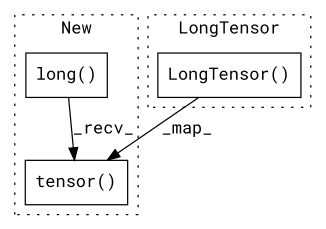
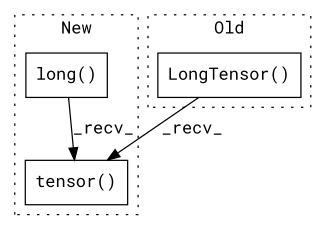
cluster "LongTensor": label "LongTensor" -> "Old"
edge "LongTensor()" -> "tensor()": label "_map_" -> "_recv_"
